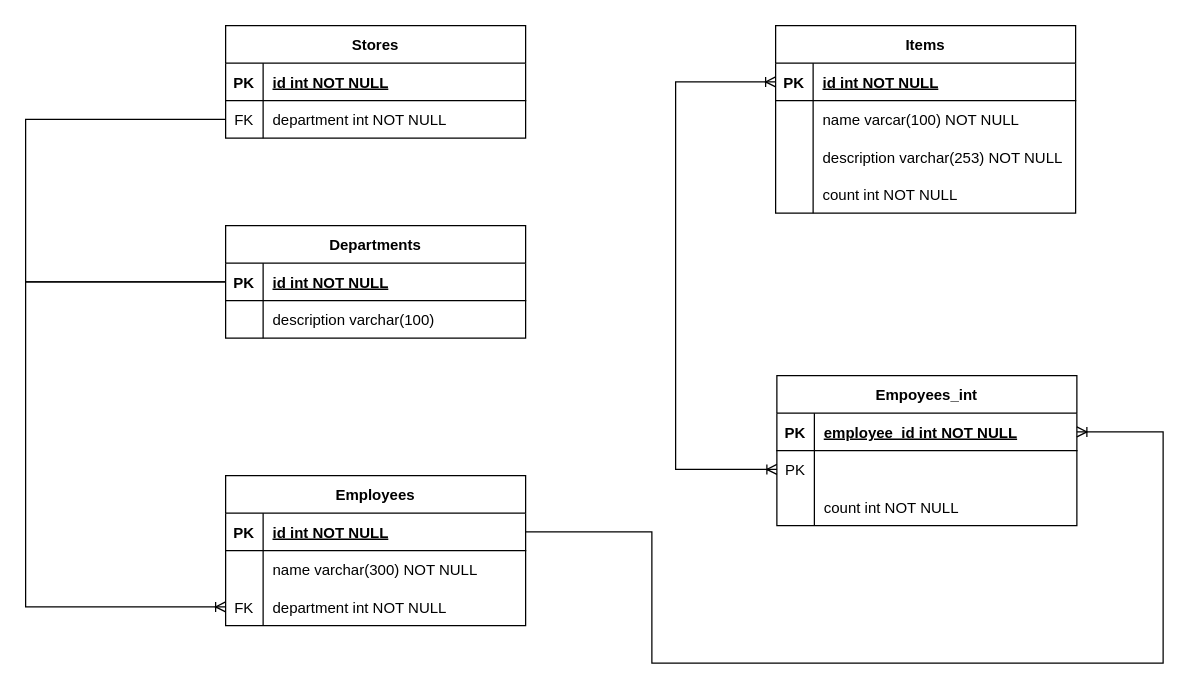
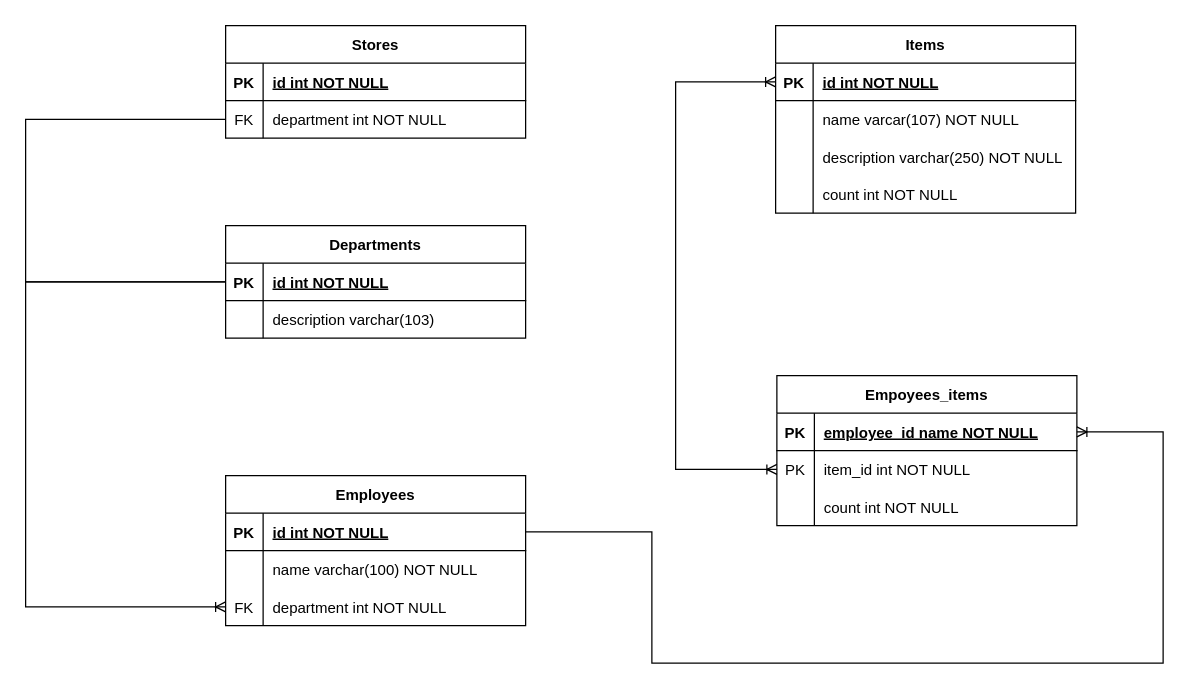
node "name varcar(100) NOT NULL": label "name varcar(100) NOT NULL" -> "name varcar(107) NOT NULL"
node "description varchar(253) NOT NULL": label "description varchar(253) NOT NULL" -> "description varchar(250) NOT NULL"
node "description varchar(100)": label "description varchar(100)" -> "description varchar(103)"
node "Empoyees_int": label "Empoyees_int" -> "Empoyees_items"
node "employee_id int NOT NULL": label "employee_id int NOT NULL" -> "employee_id name NOT NULL"
node "item_id int NOT NULL": added
node "name varchar(300) NOT NULL": label "name varchar(300) NOT NULL" -> "name varchar(100) NOT NULL"
